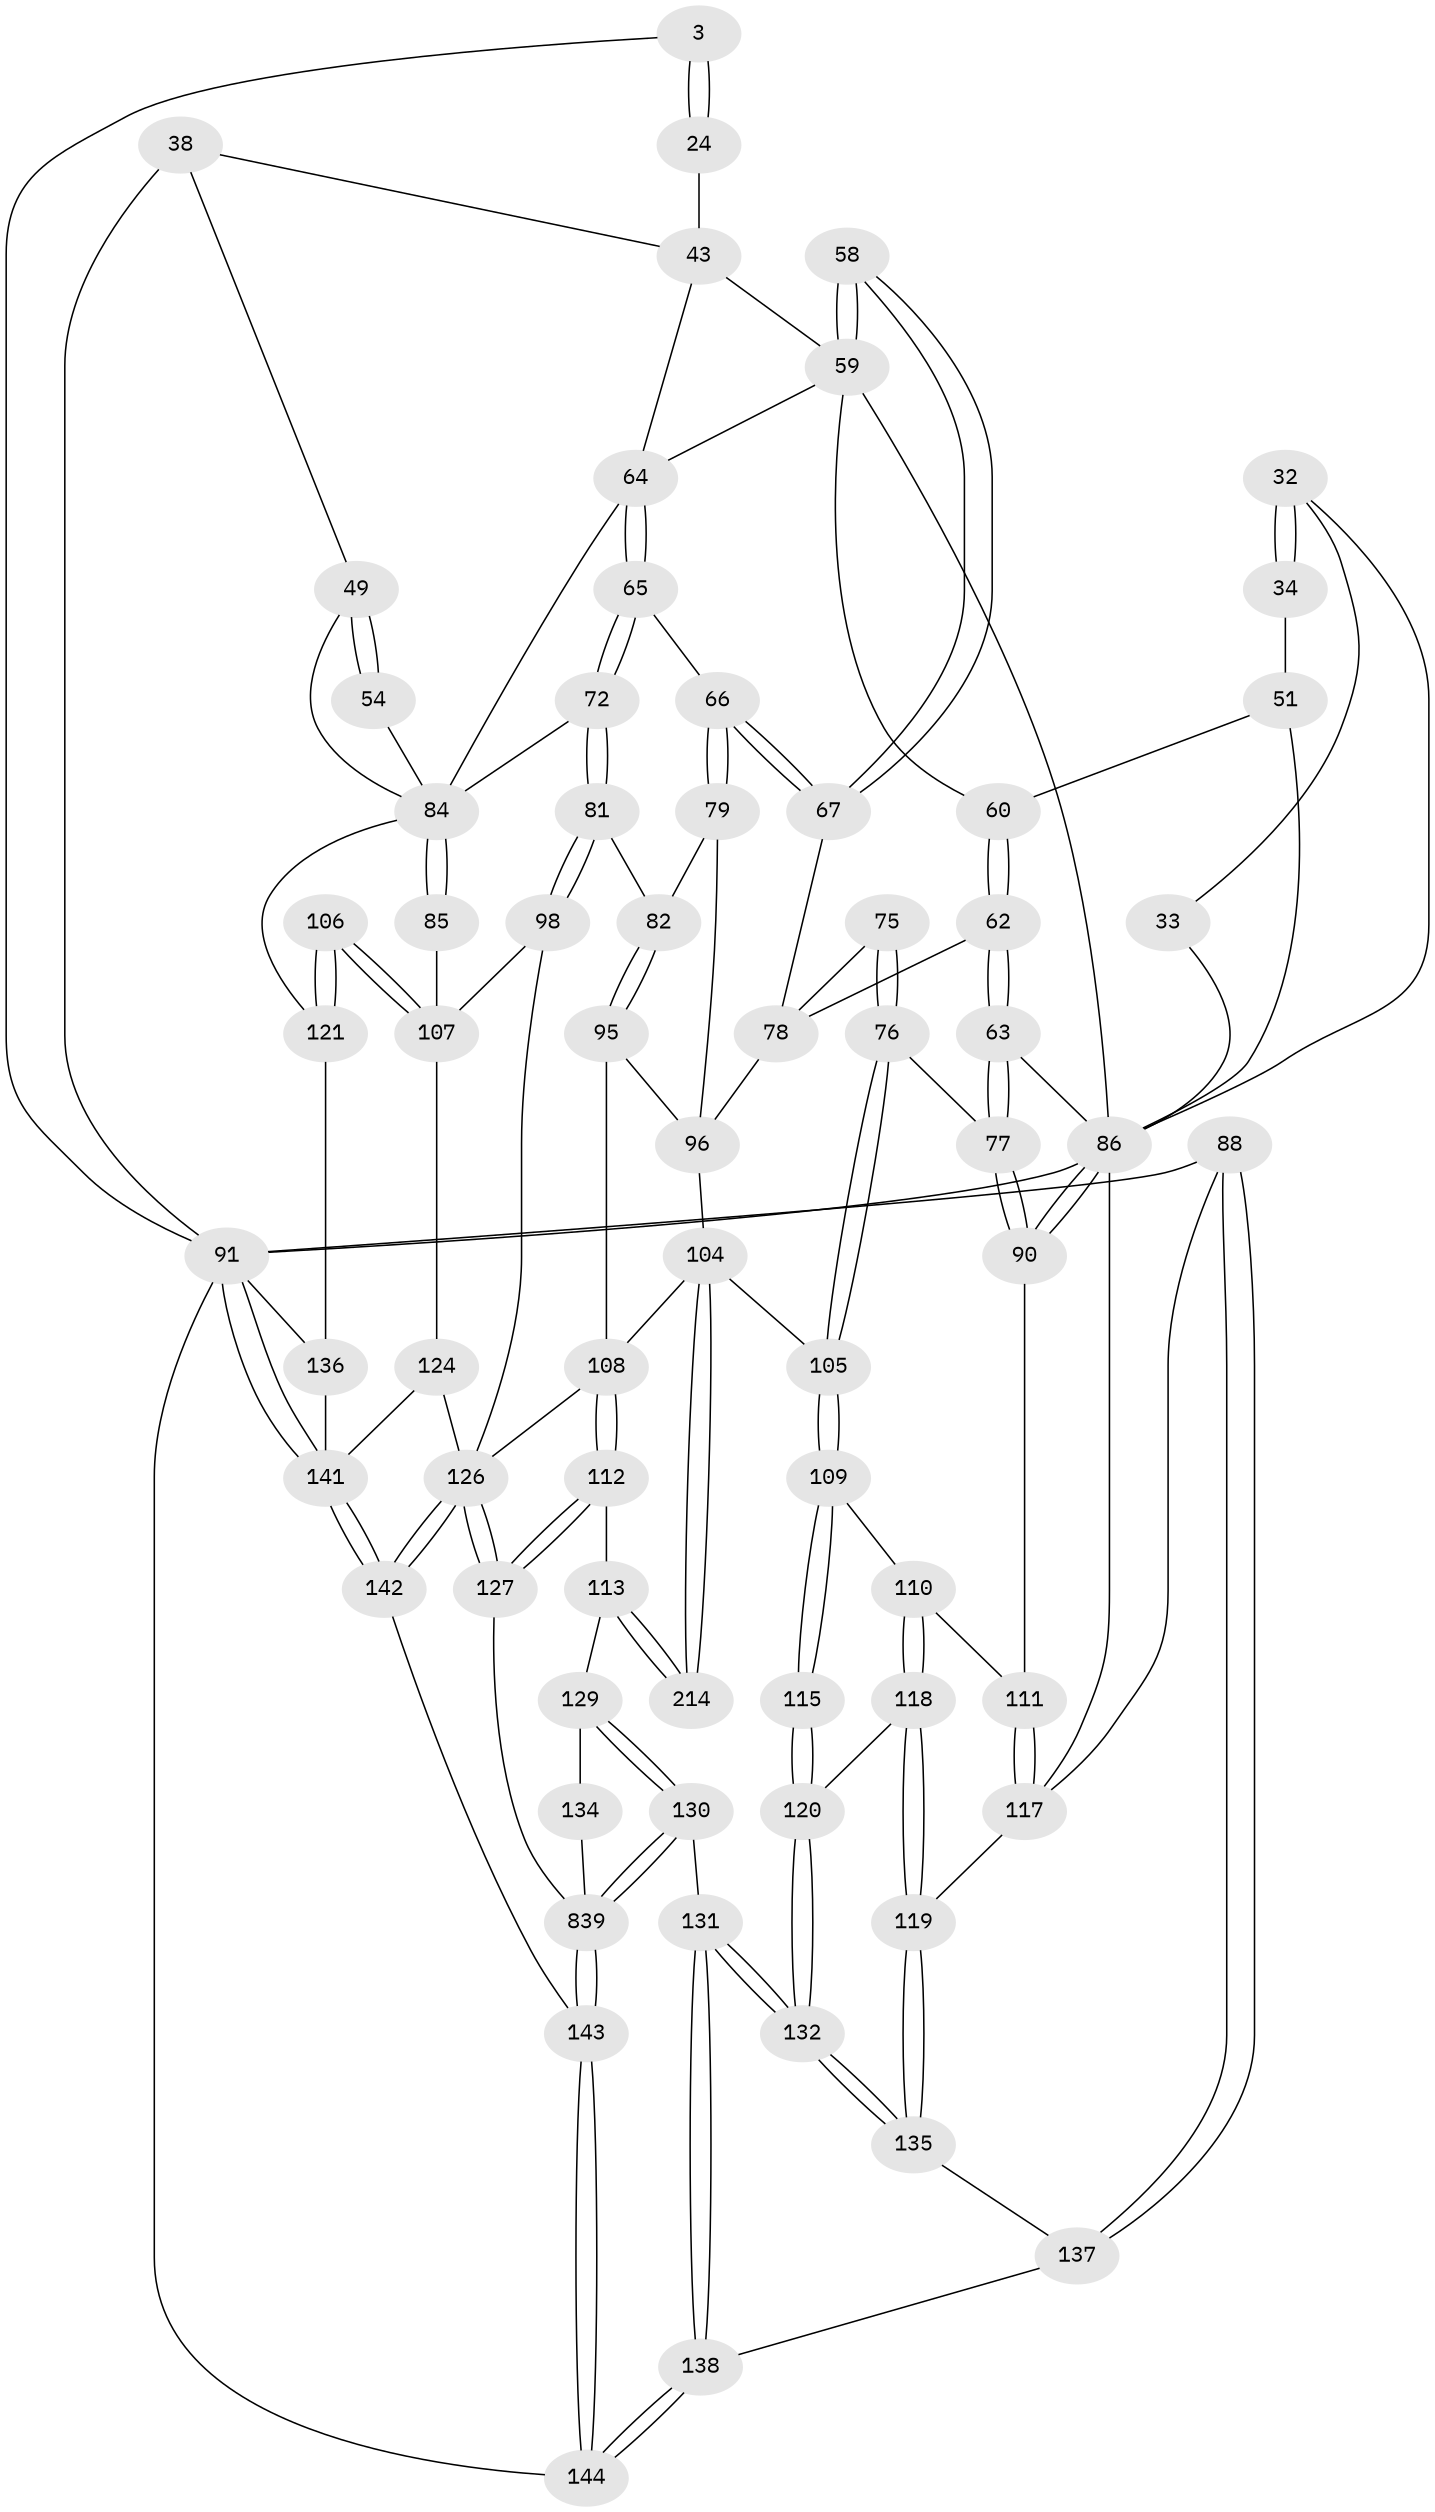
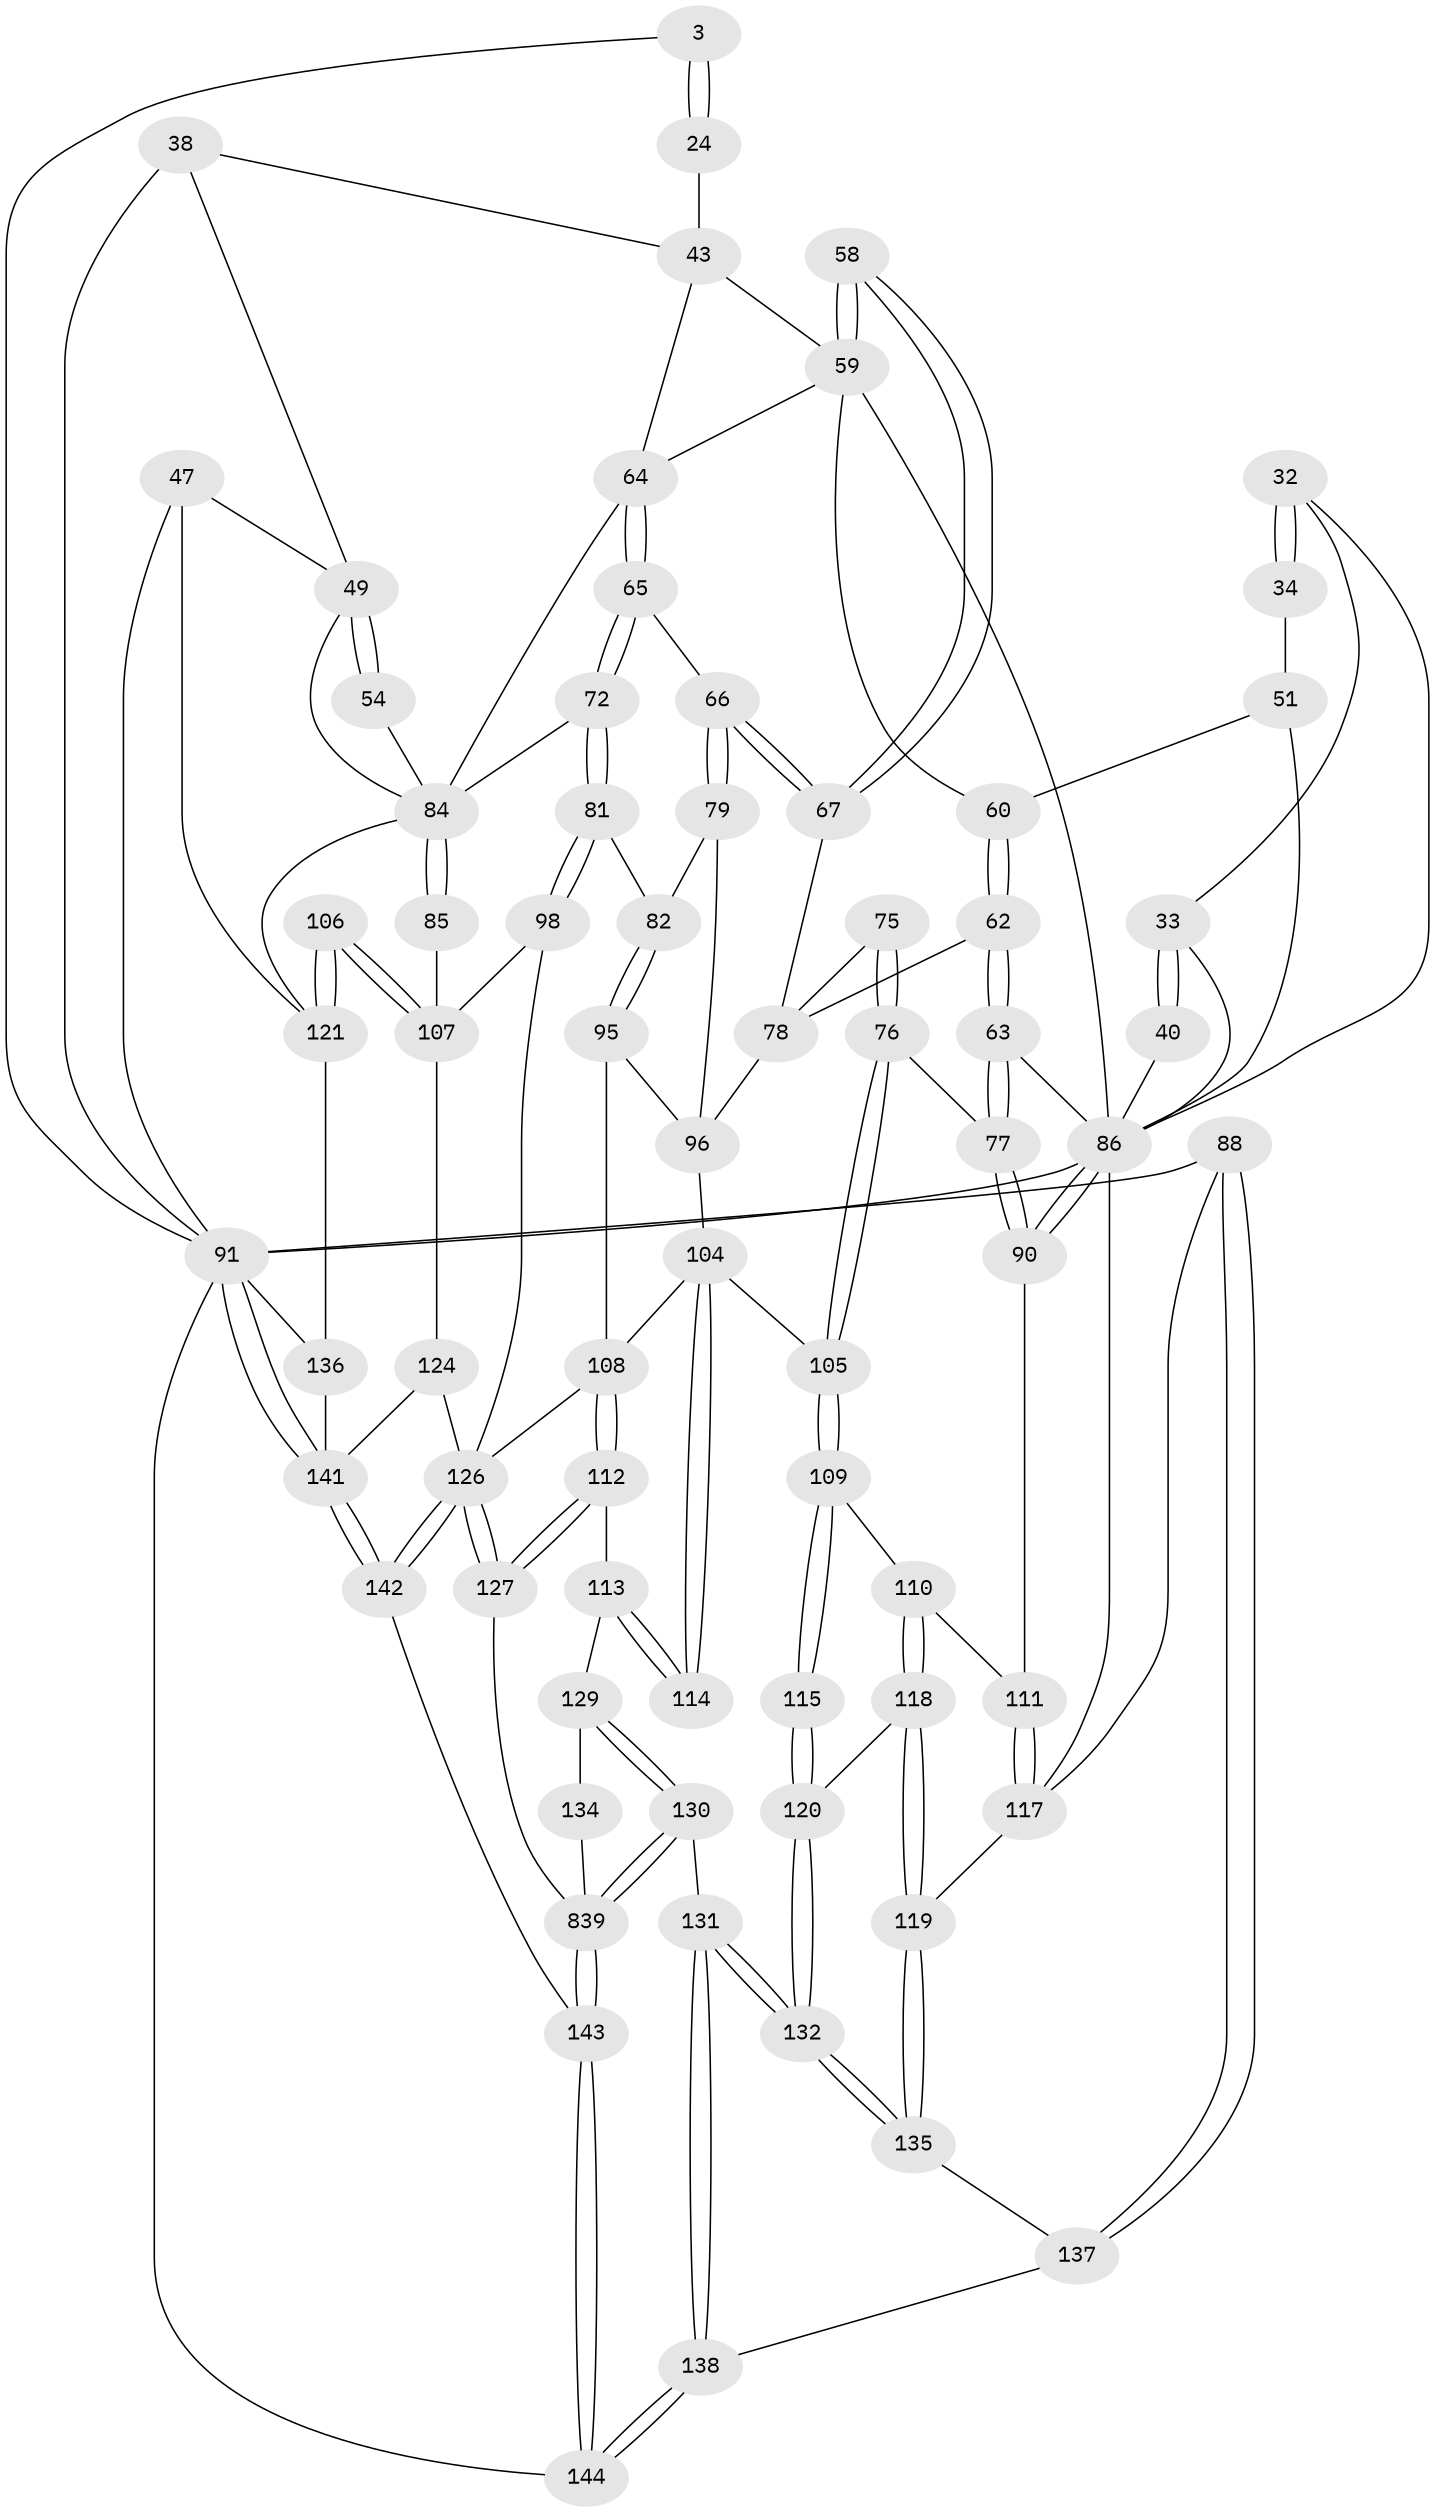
node "47": added
node "40": added
node "214": label "214" -> "114"
